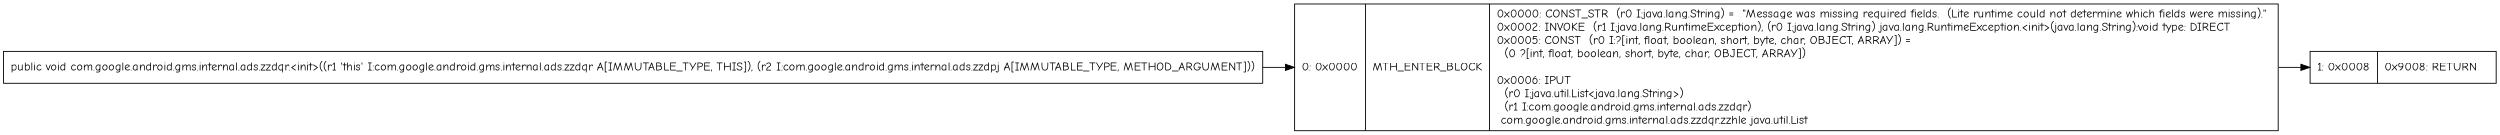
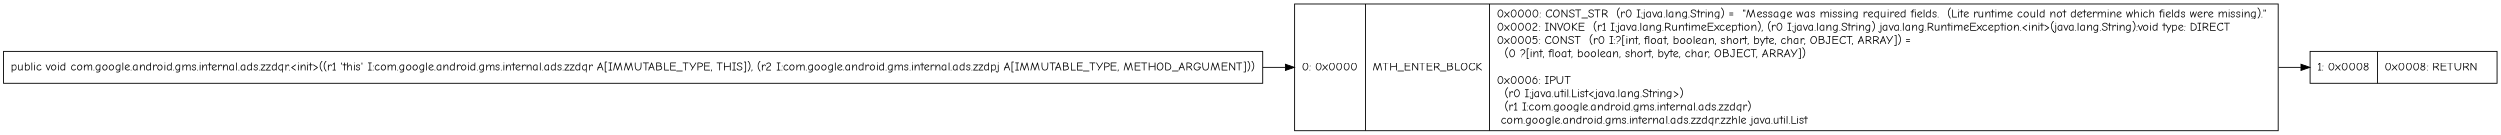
node "1: 0x0008": text "0x9008: RETURN" -> "0x0008: RETURN"
